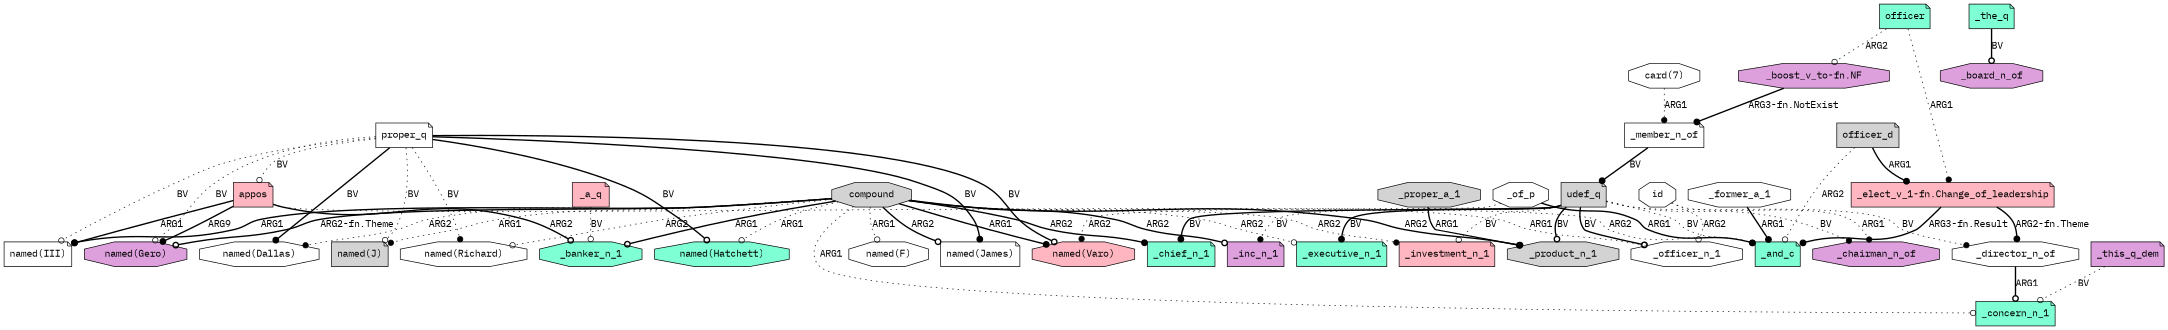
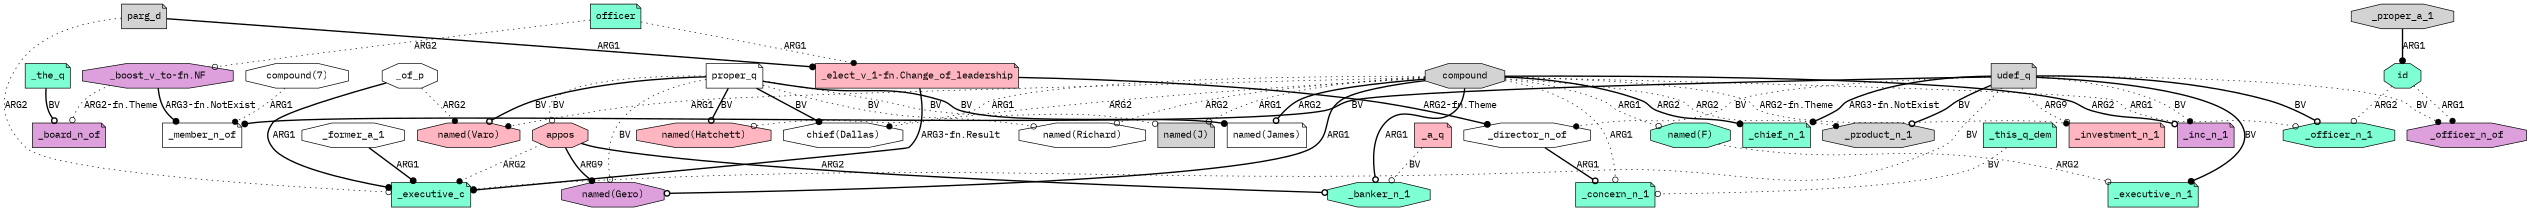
node "card(7)": label "card(7)" -> "compound(7)"
node "_board_n_of": shape octagon -> note
edge "_boost_v_to-fn.NF" -> "_board_n_of": added, label "ARG2-fn.Theme"
node "officer_d": label "officer_d" -> "parg_d"
edge "_member_n_of" -> "udef_q": reversed
edge "proper_q" -> "named(Richard)": arrowhead dot -> odot
node "appos": shape note -> octagon
node "id": fillcolor white -> aquamarine
edge "compound" -> "_executive_n_1": now "named(F)" -> "_executive_n_1"
edge "compound" -> "_product_n_1": style bold -> dotted
edge "compound" -> "named(J)": arrowhead dot -> odot
edge "compound" -> "named(Gero)": label "ARG2-fn.Theme" -> "ARG1"
edge "udef_q" -> "_chief_n_1": label "BV" -> "ARG3-fn.NotExist"
edge "compound" -> "_investment_n_1": label "ARG2" -> "ARG2-fn.Theme"
edge "udef_q" -> "_investment_n_1": label "BV" -> "ARG9"
edge "compound" -> "named(Varo)": style bold -> dotted
edge "_proper_a_1" -> "_product_n_1": now "_proper_a_1" -> "id"
node "named(III)": removed
node "named(Dallas)": label "named(Dallas)" -> "chief(Dallas)"
node "named(Hatchett)": fillcolor aquamarine -> lightpink
node "named(F)": fillcolor white -> aquamarine
node "_officer_n_1": fillcolor white -> aquamarine
node "_and_c": label "_and_c" -> "_executive_c"
node "_chairman_n_of": label "_chairman_n_of" -> "_officer_n_of"
node "_this_q_dem": fillcolor plum -> aquamarine
